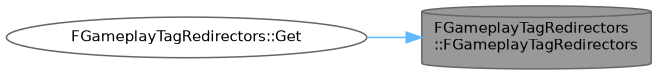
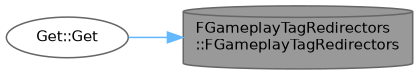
node "FGameplayTagRedirectors::Get": label "FGameplayTagRedirectors::Get" -> "Get::Get"
